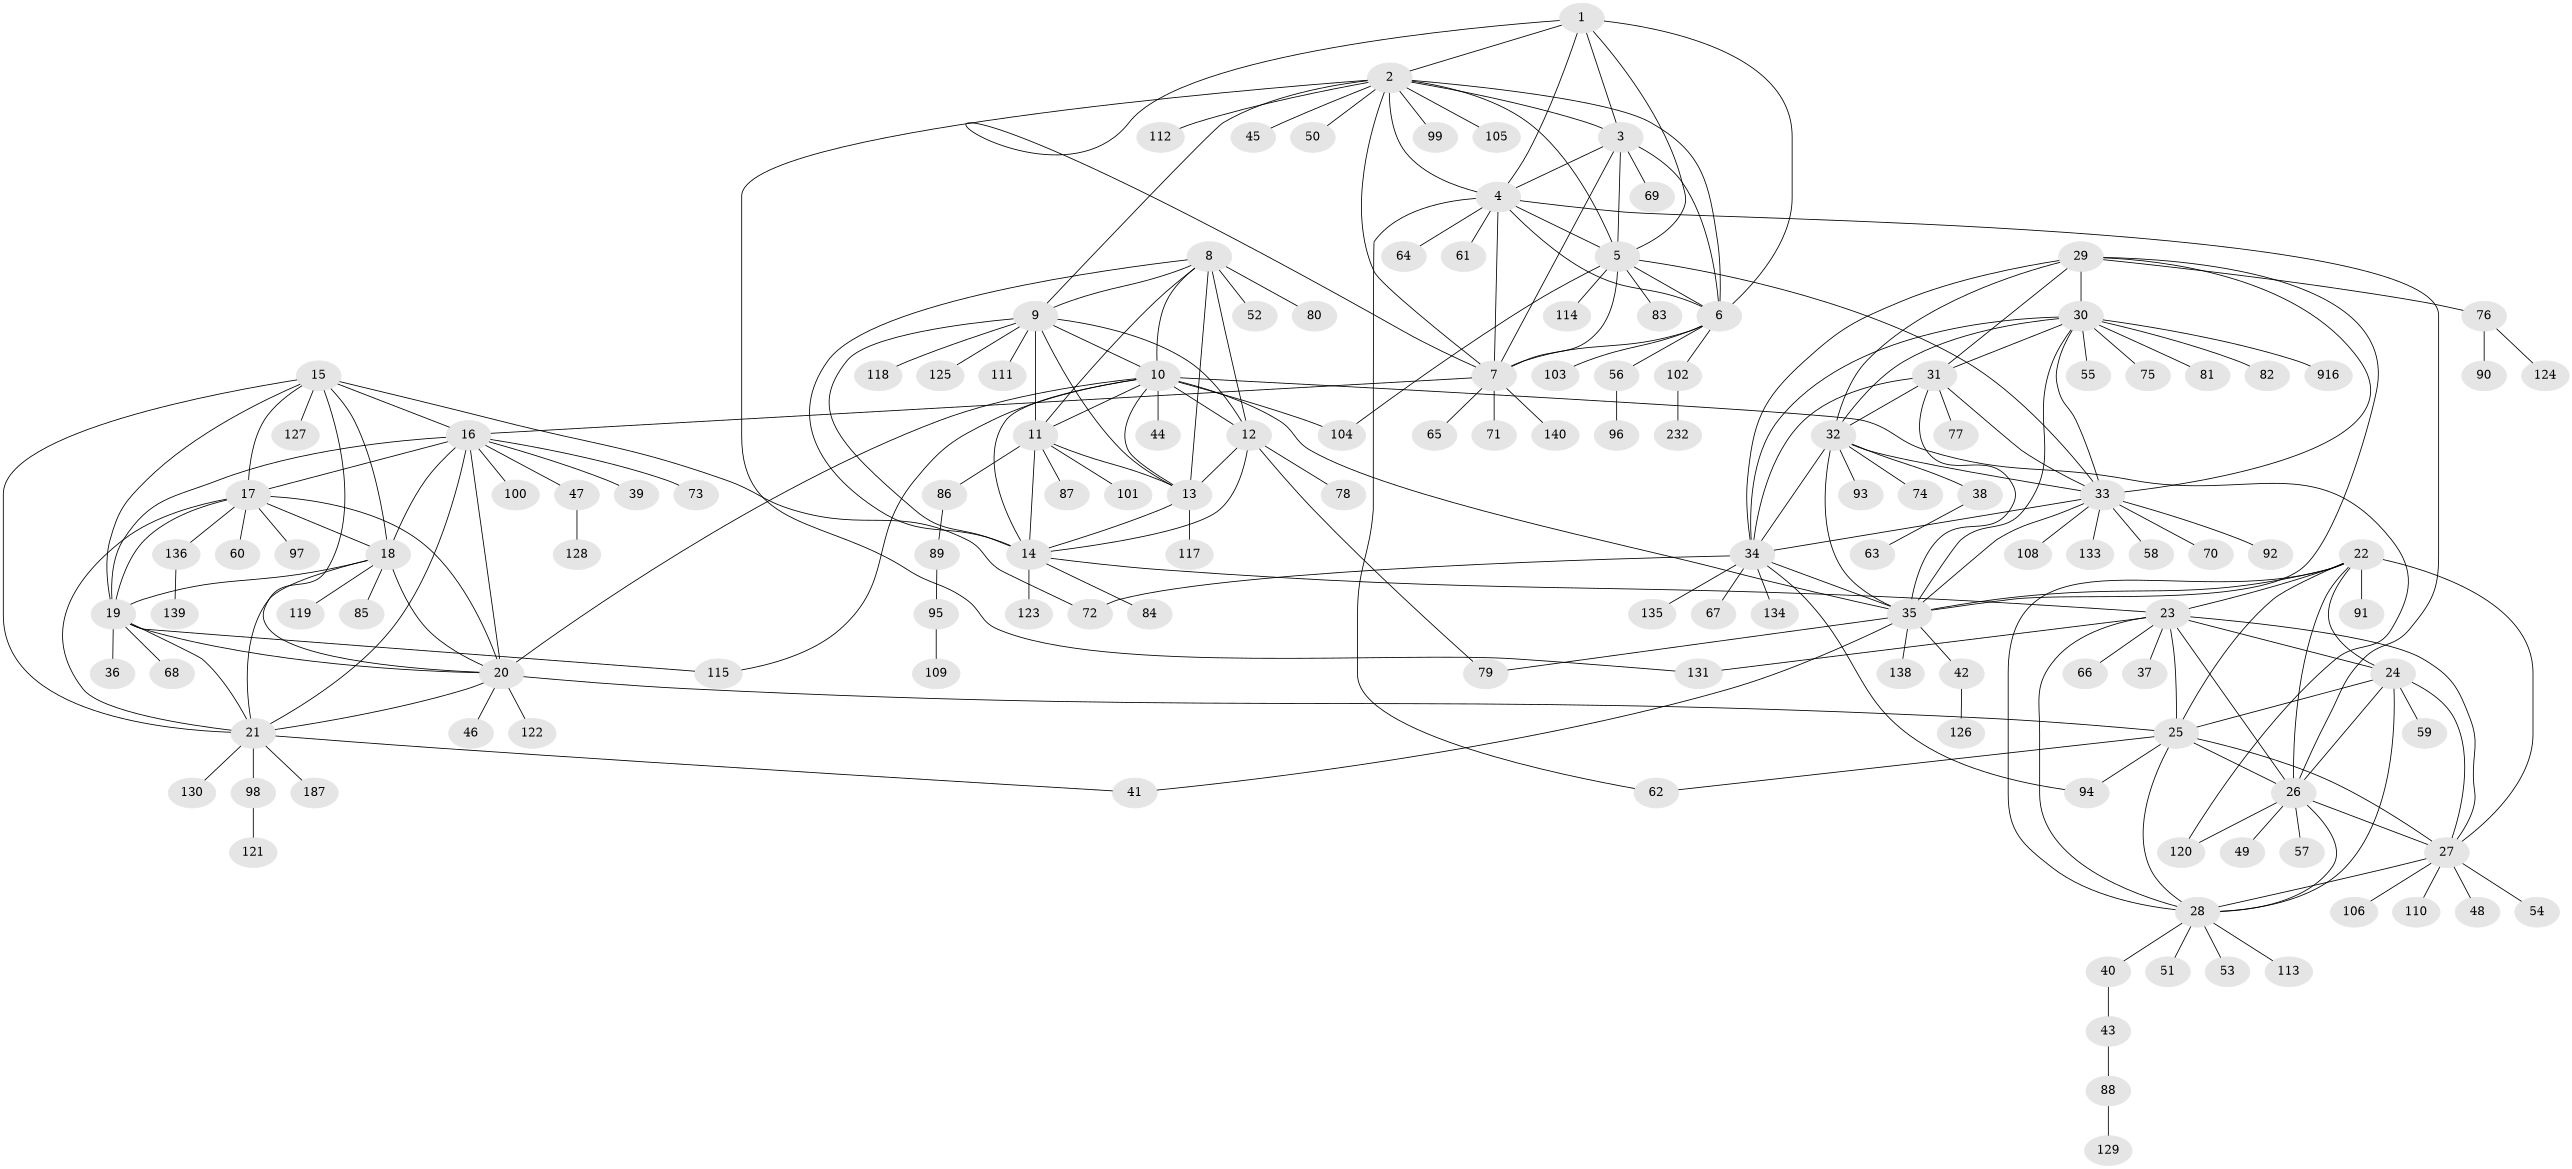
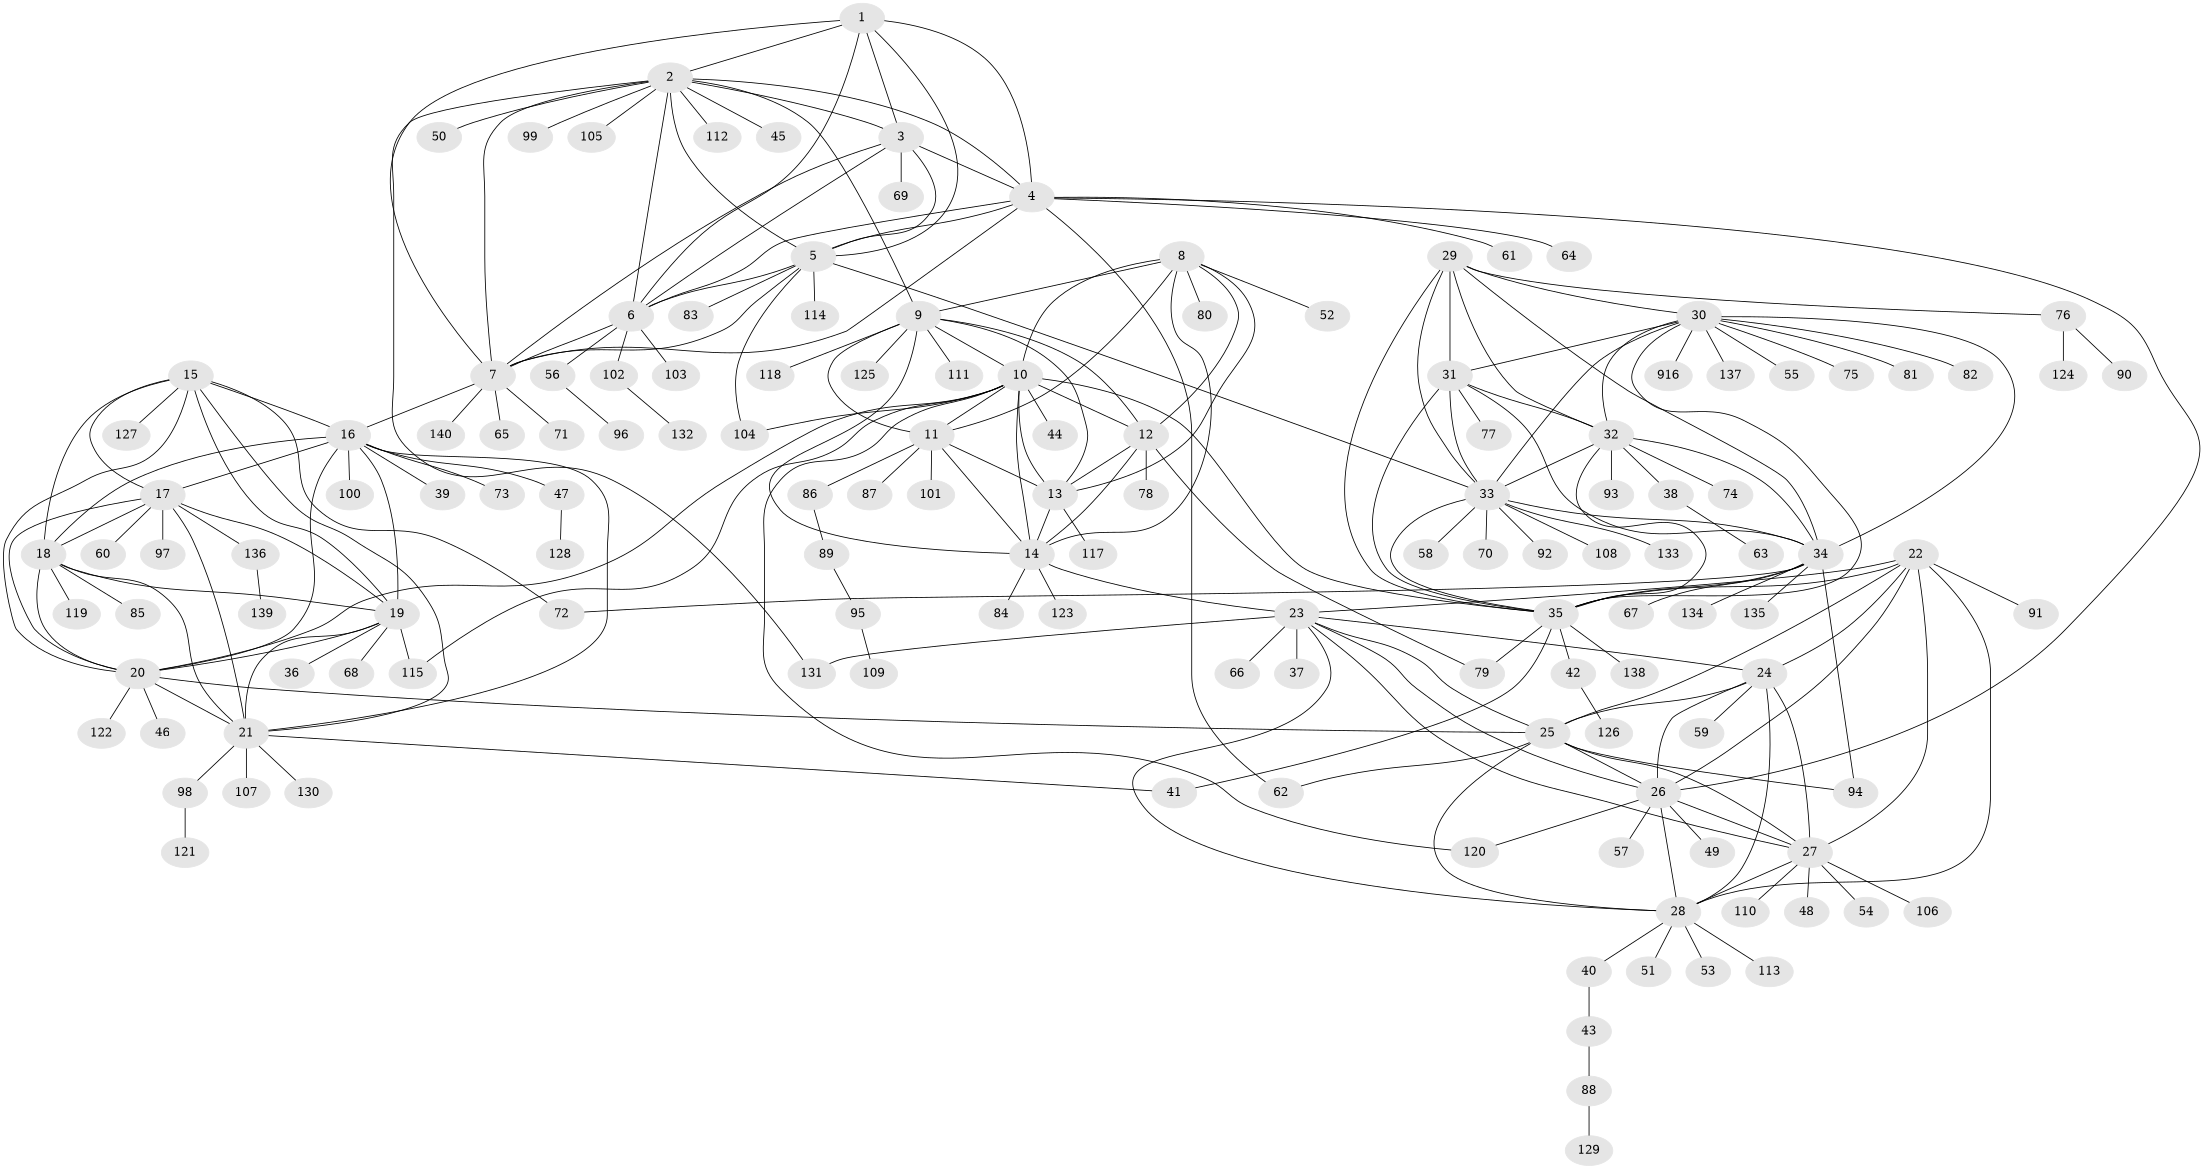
node "137": added
node "232": label "232" -> "132"
node "187": label "187" -> "107"
